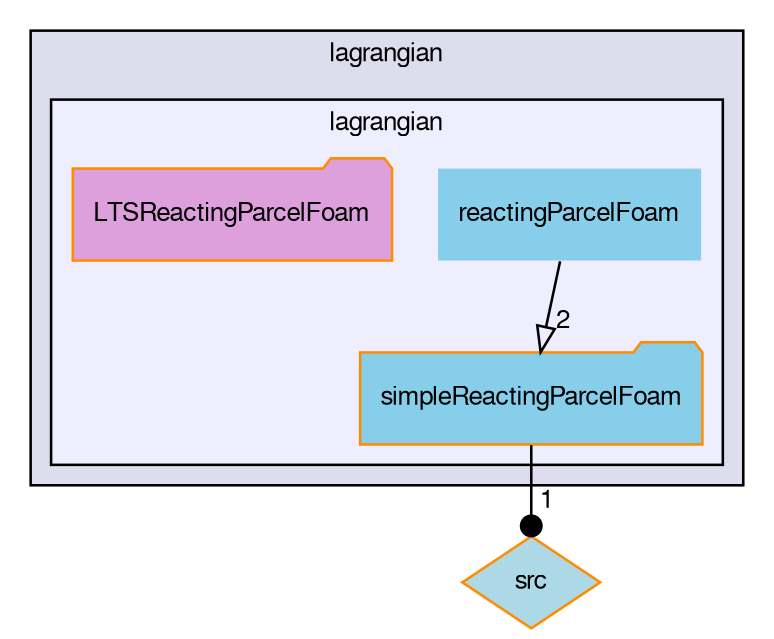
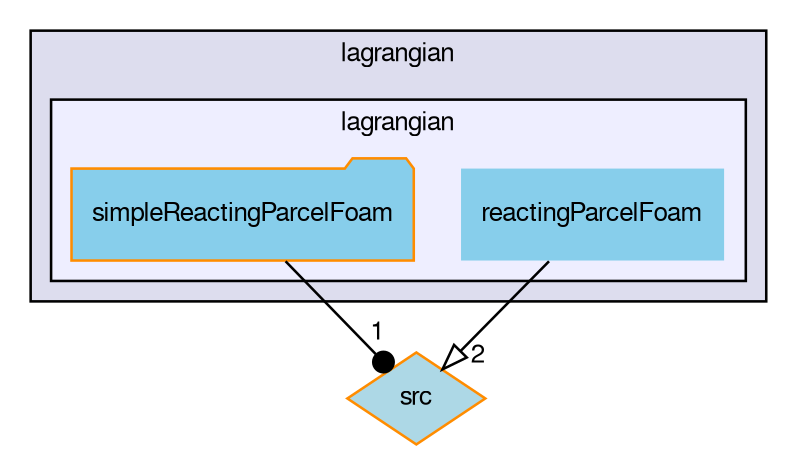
node "LTSReactingParcelFoam": removed
edge "reactingParcelFoam" -> "simpleReactingParcelFoam": now "reactingParcelFoam" -> "src"
